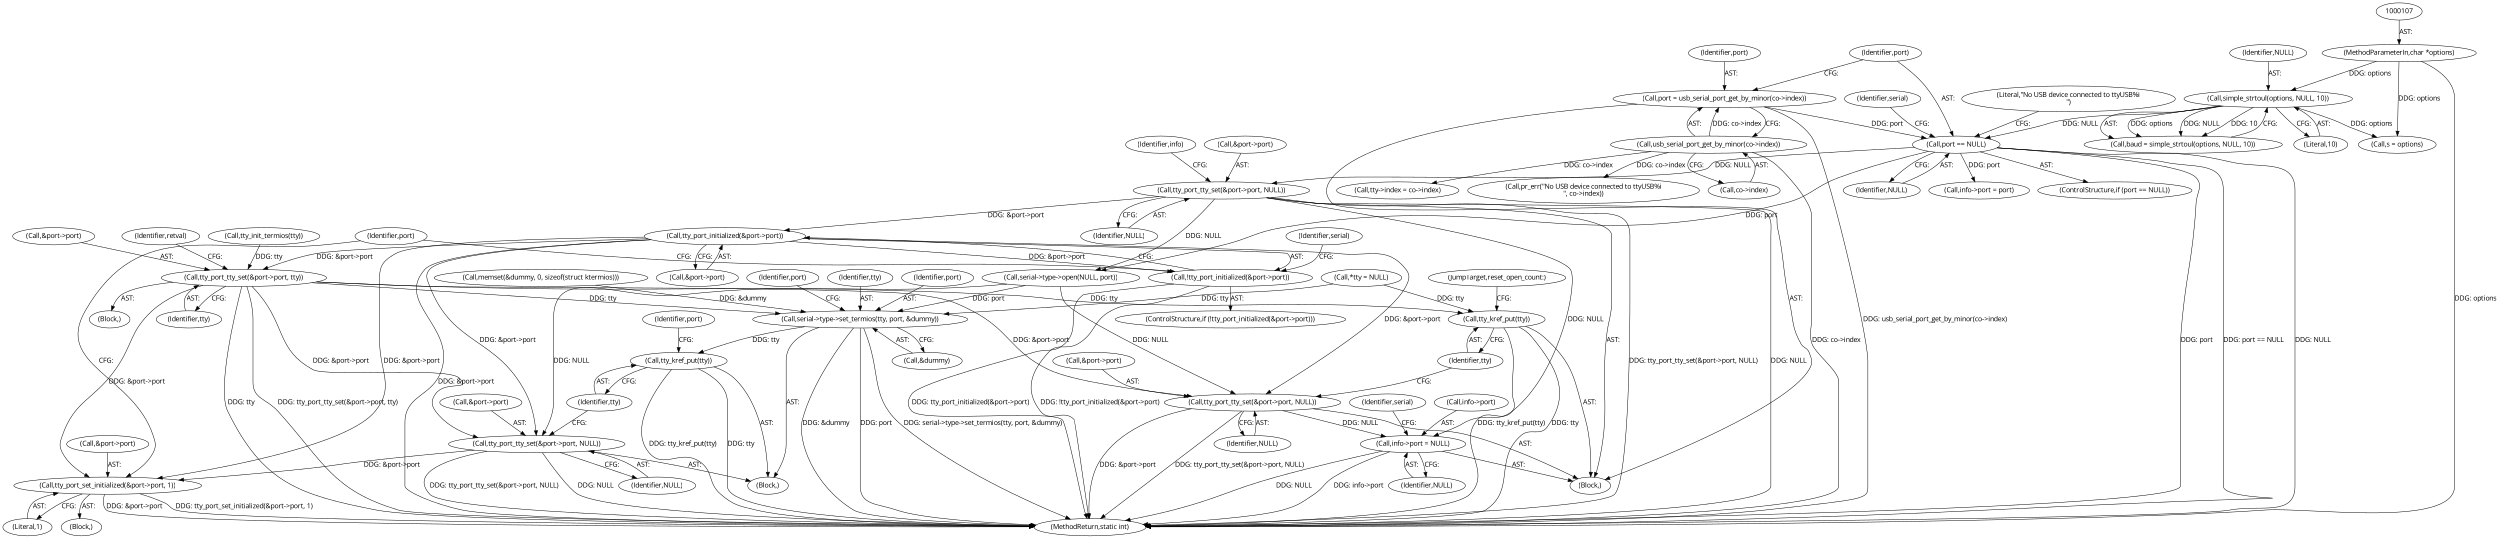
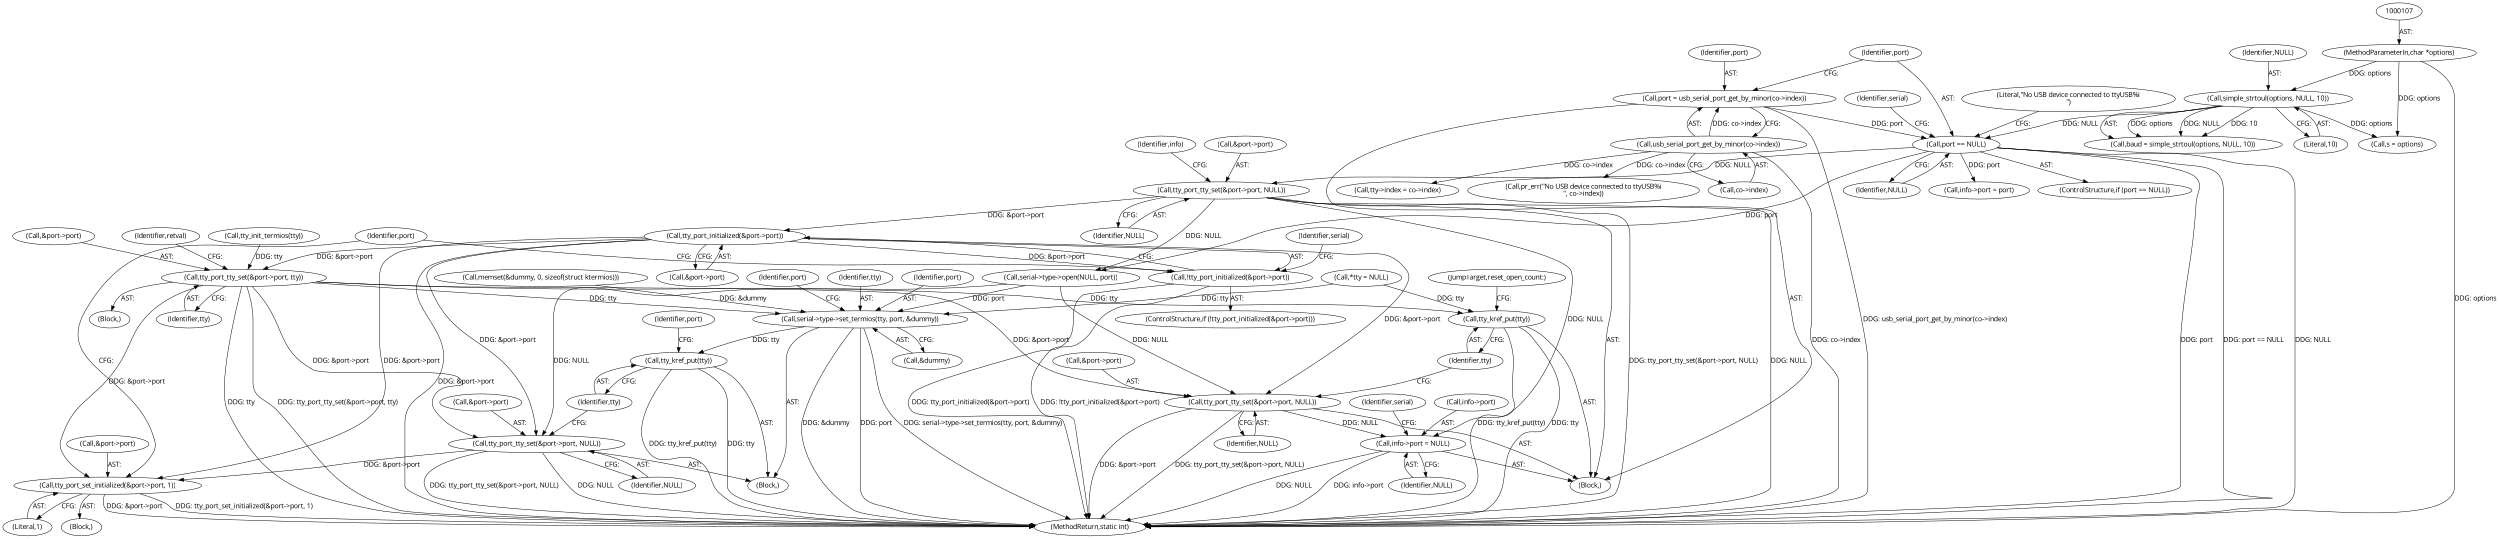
edge "(Call,baud = simple_strtoul(options, NULL, 10))" -> "(Call,simple_strtoul(options, NULL, 10))": removed, label "CFG:"
